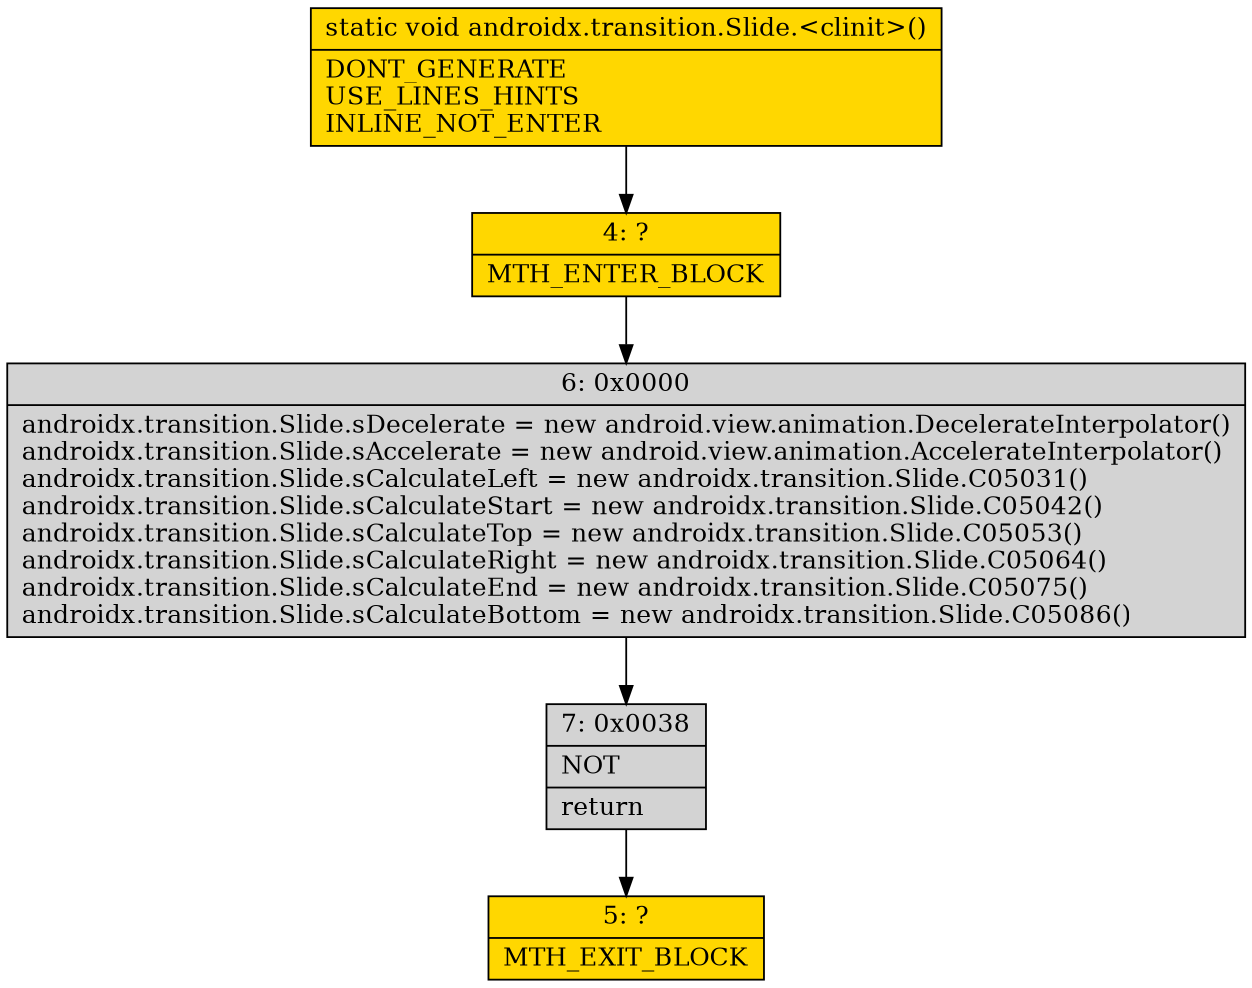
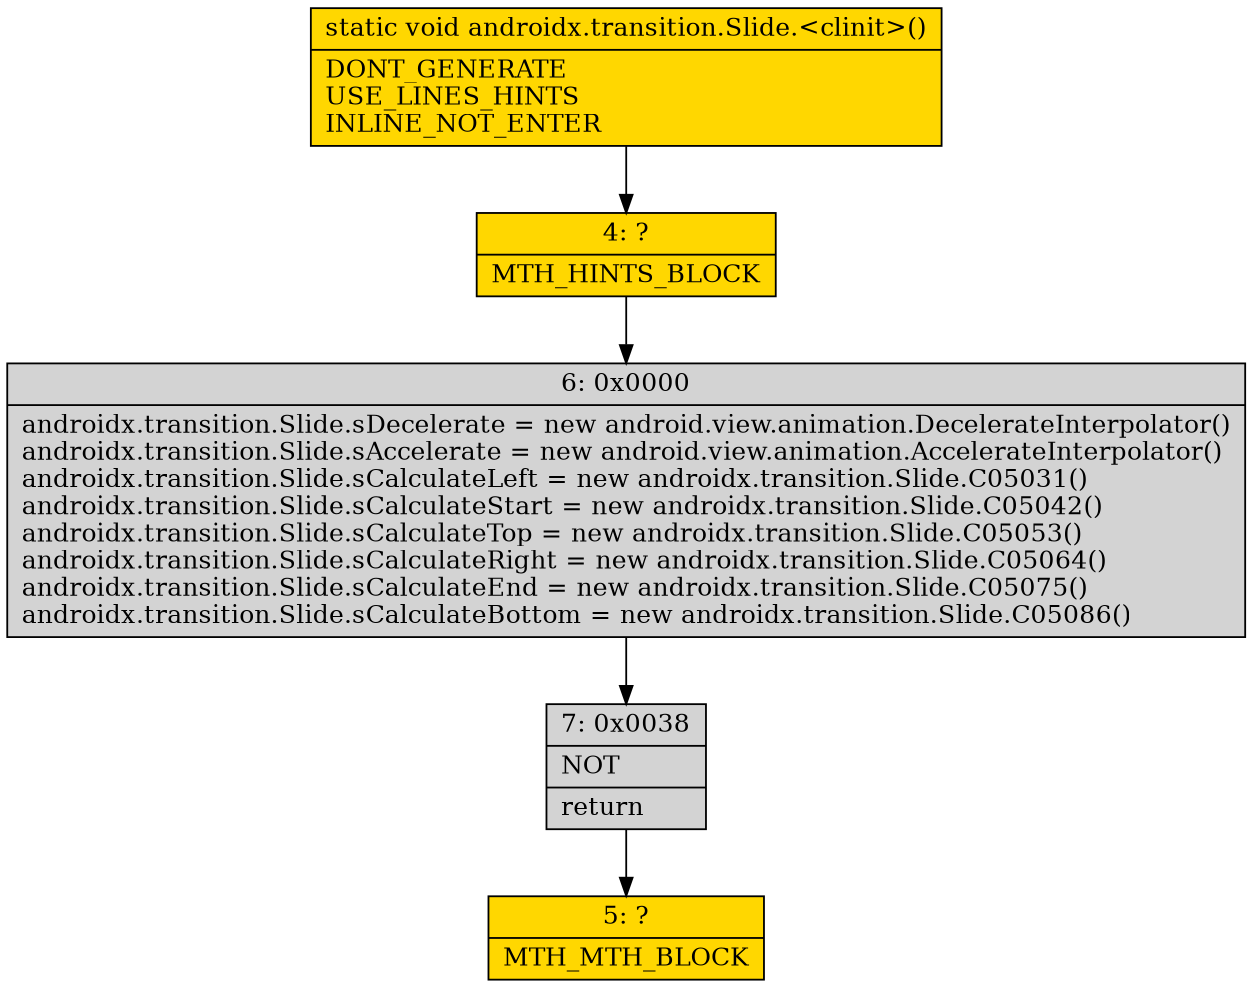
node "4: ?": text "MTH_ENTER_BLOCK" -> "MTH_HINTS_BLOCK"
node "5: ?": text "MTH_EXIT_BLOCK" -> "MTH_MTH_BLOCK"
